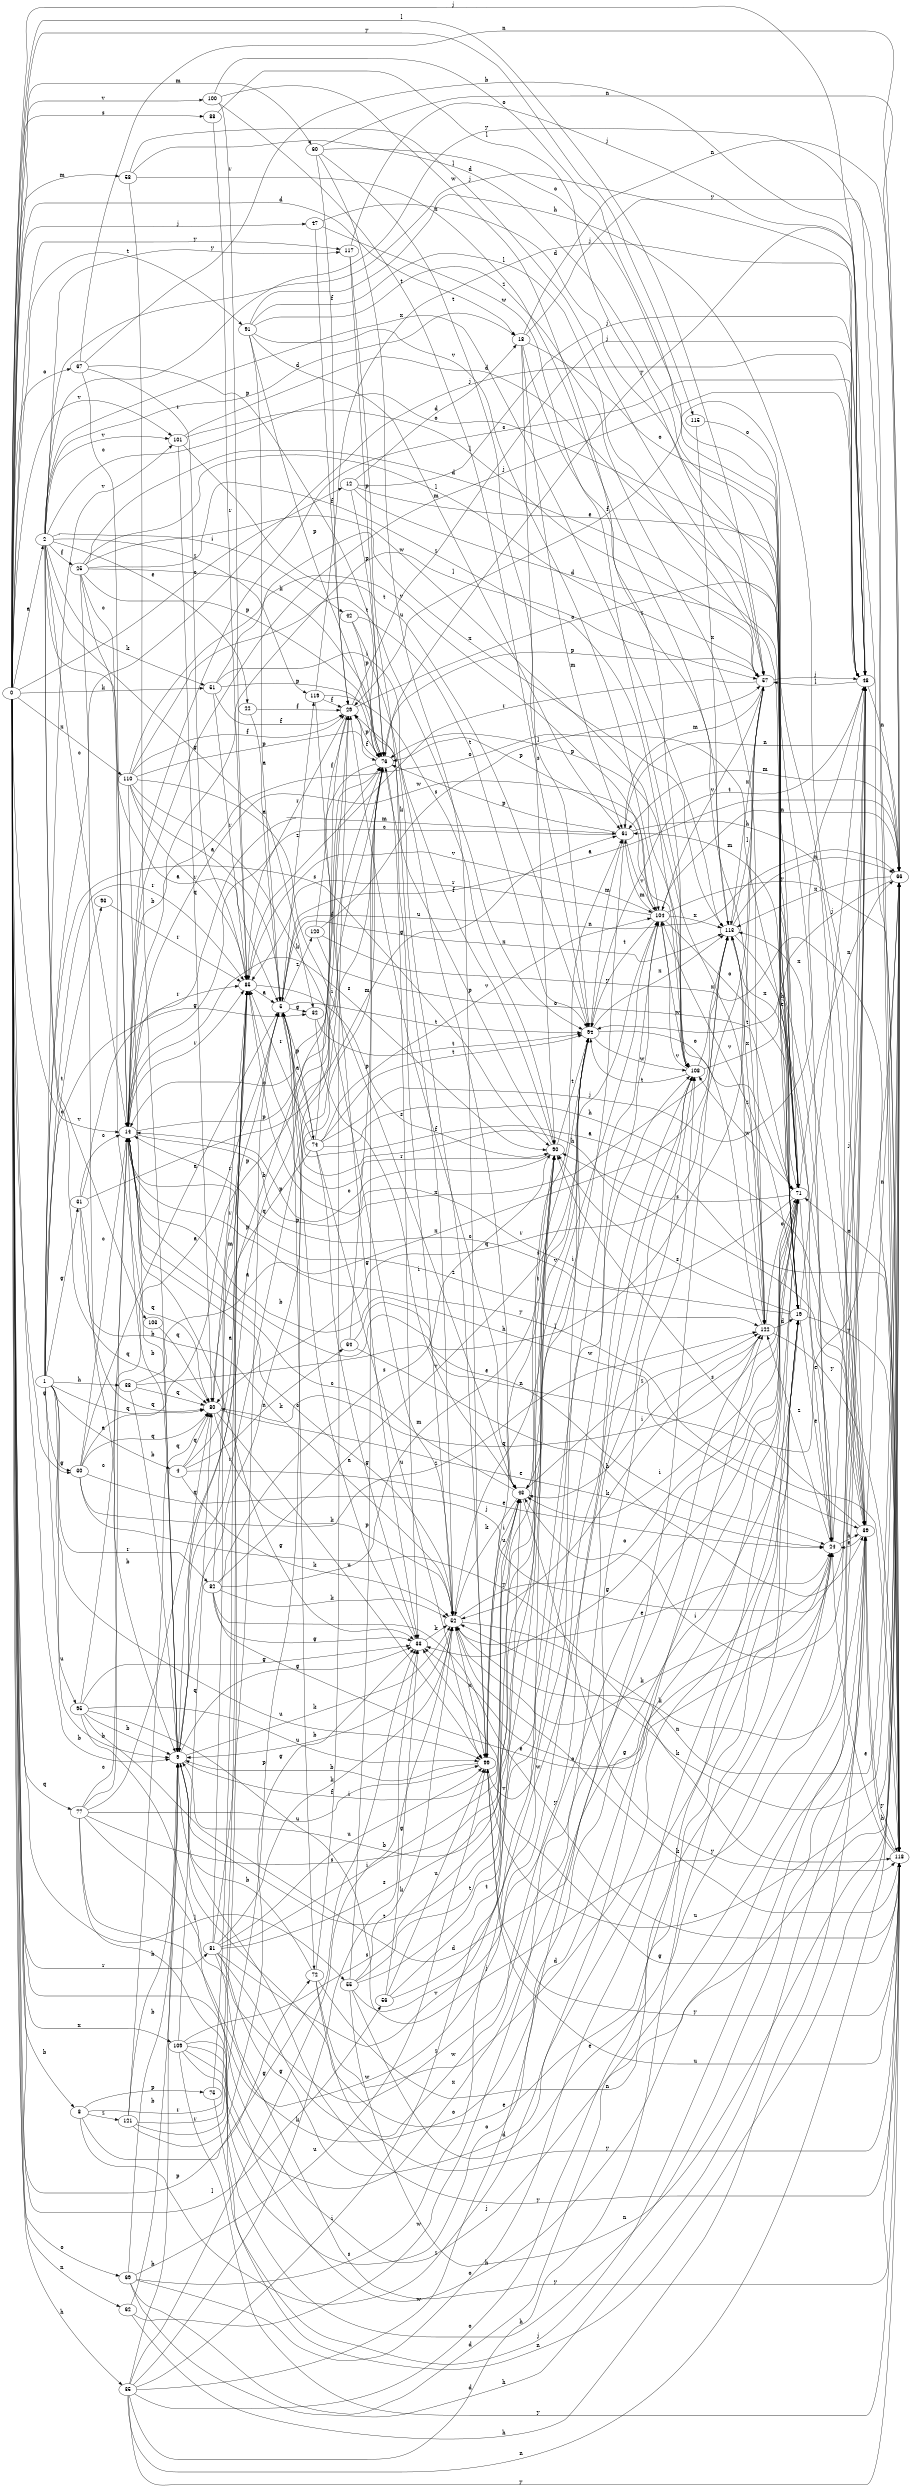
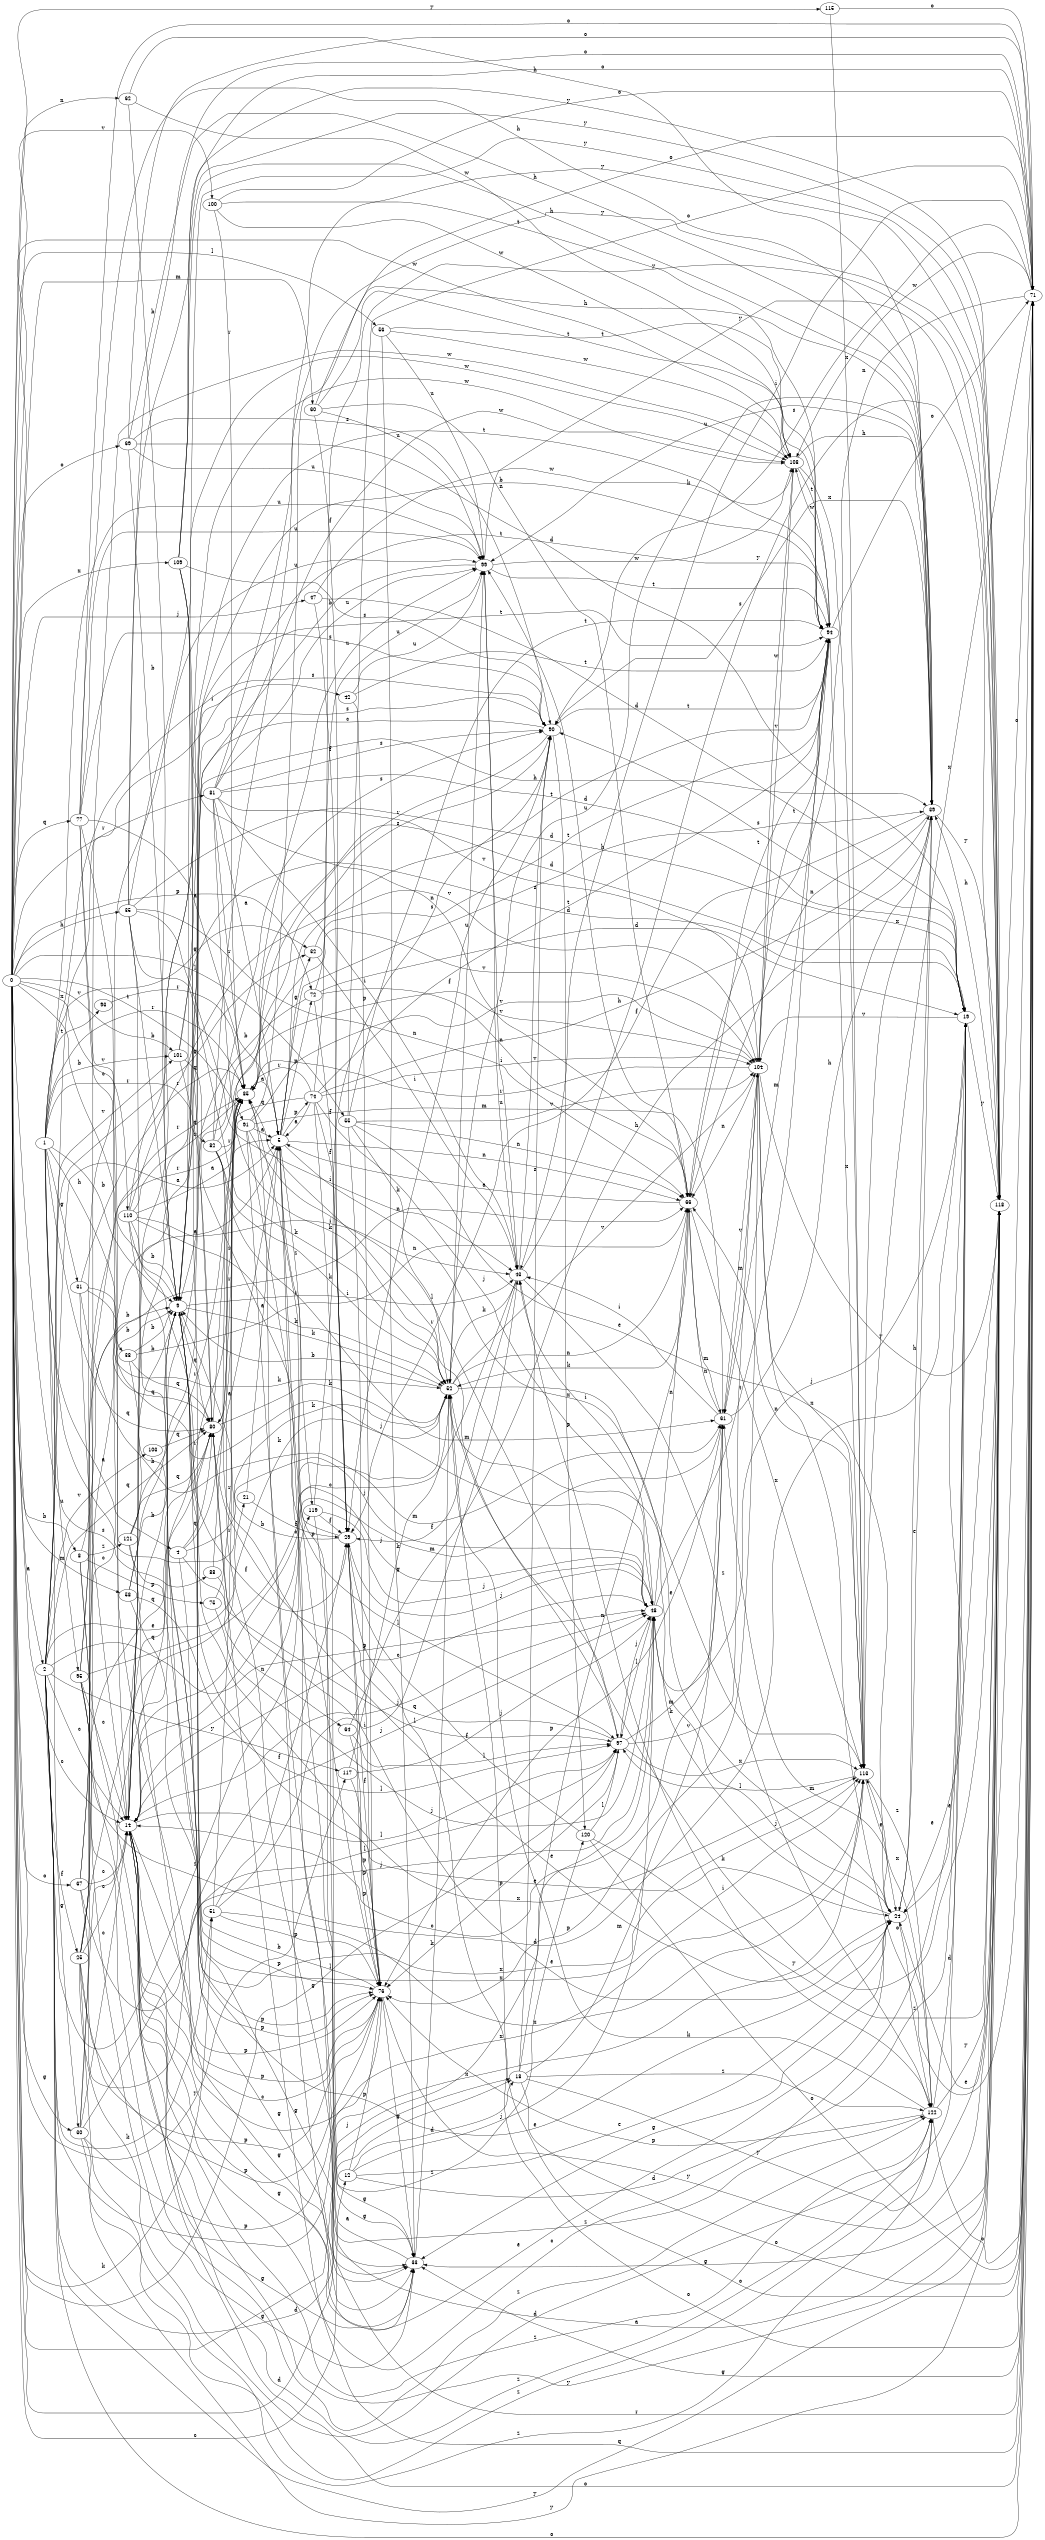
edge "67" -> "48": label "b" -> "j"
node "57": label "57" -> "97"
node "22": label "22" -> "21"
edge "90" -> "76": now "90" -> "120"
edge "81" -> "85": label "m" -> "r"
edge "118" -> "99": now "39" -> "99"
